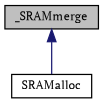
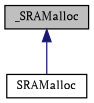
node "_SRAMmerge": label "_SRAMmerge" -> "_SRAMalloc"
